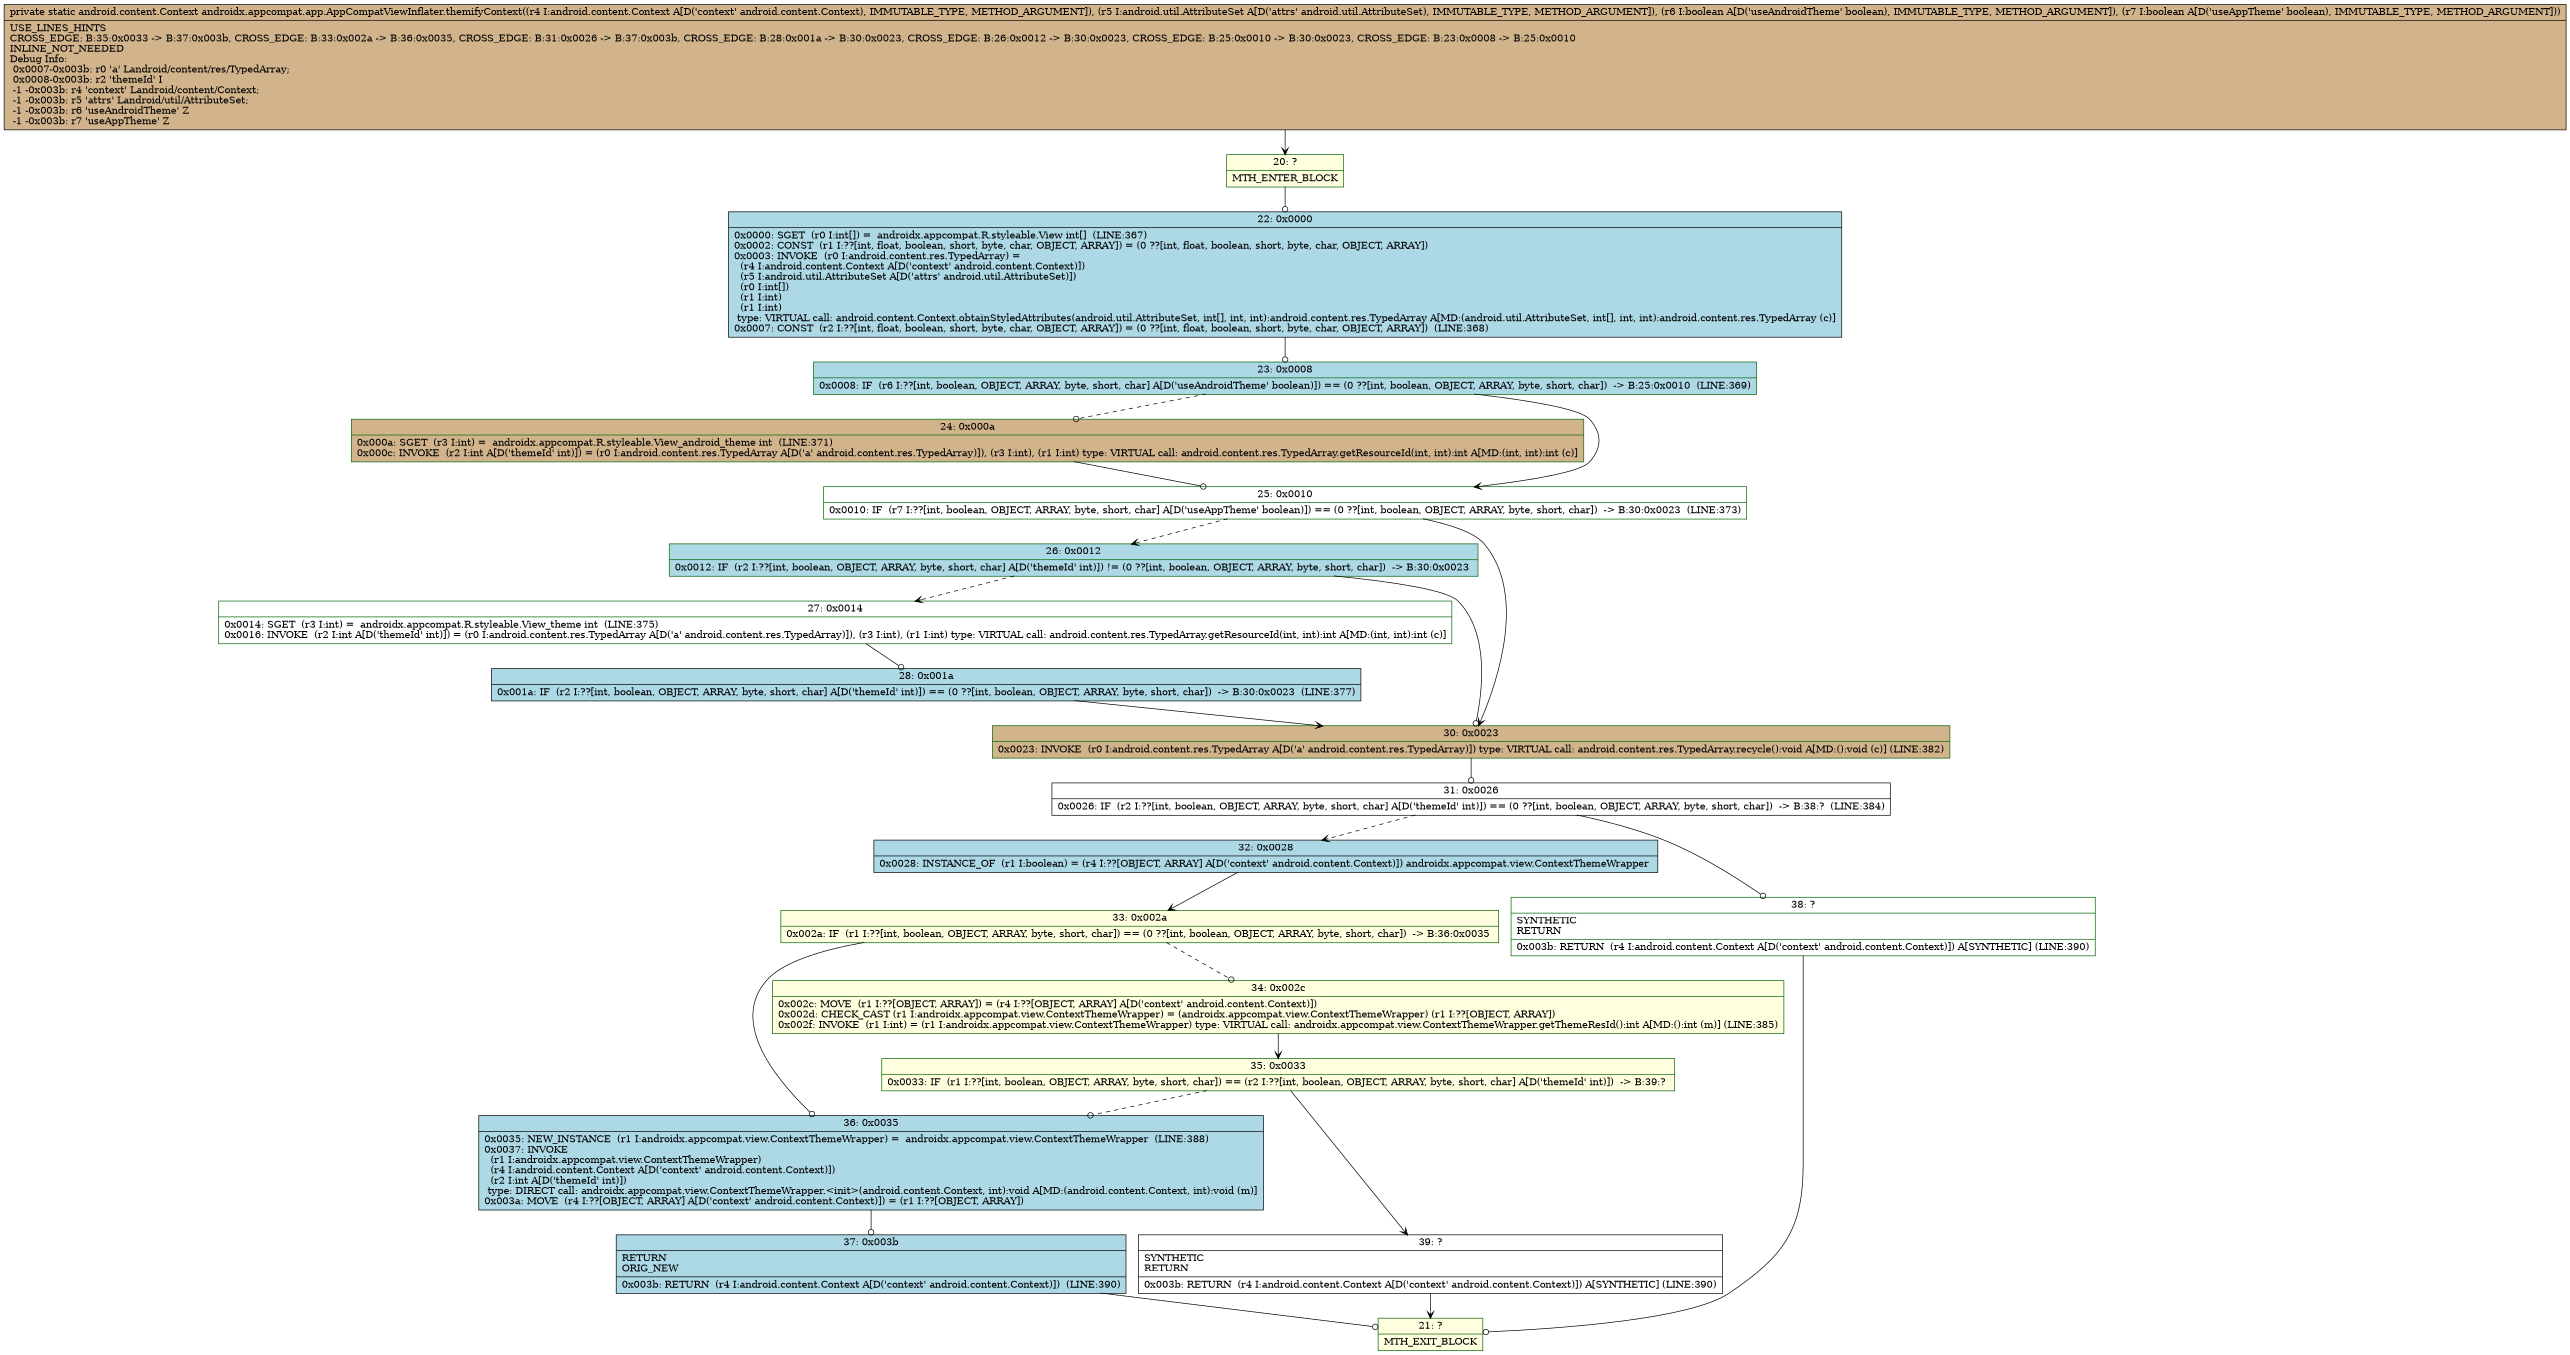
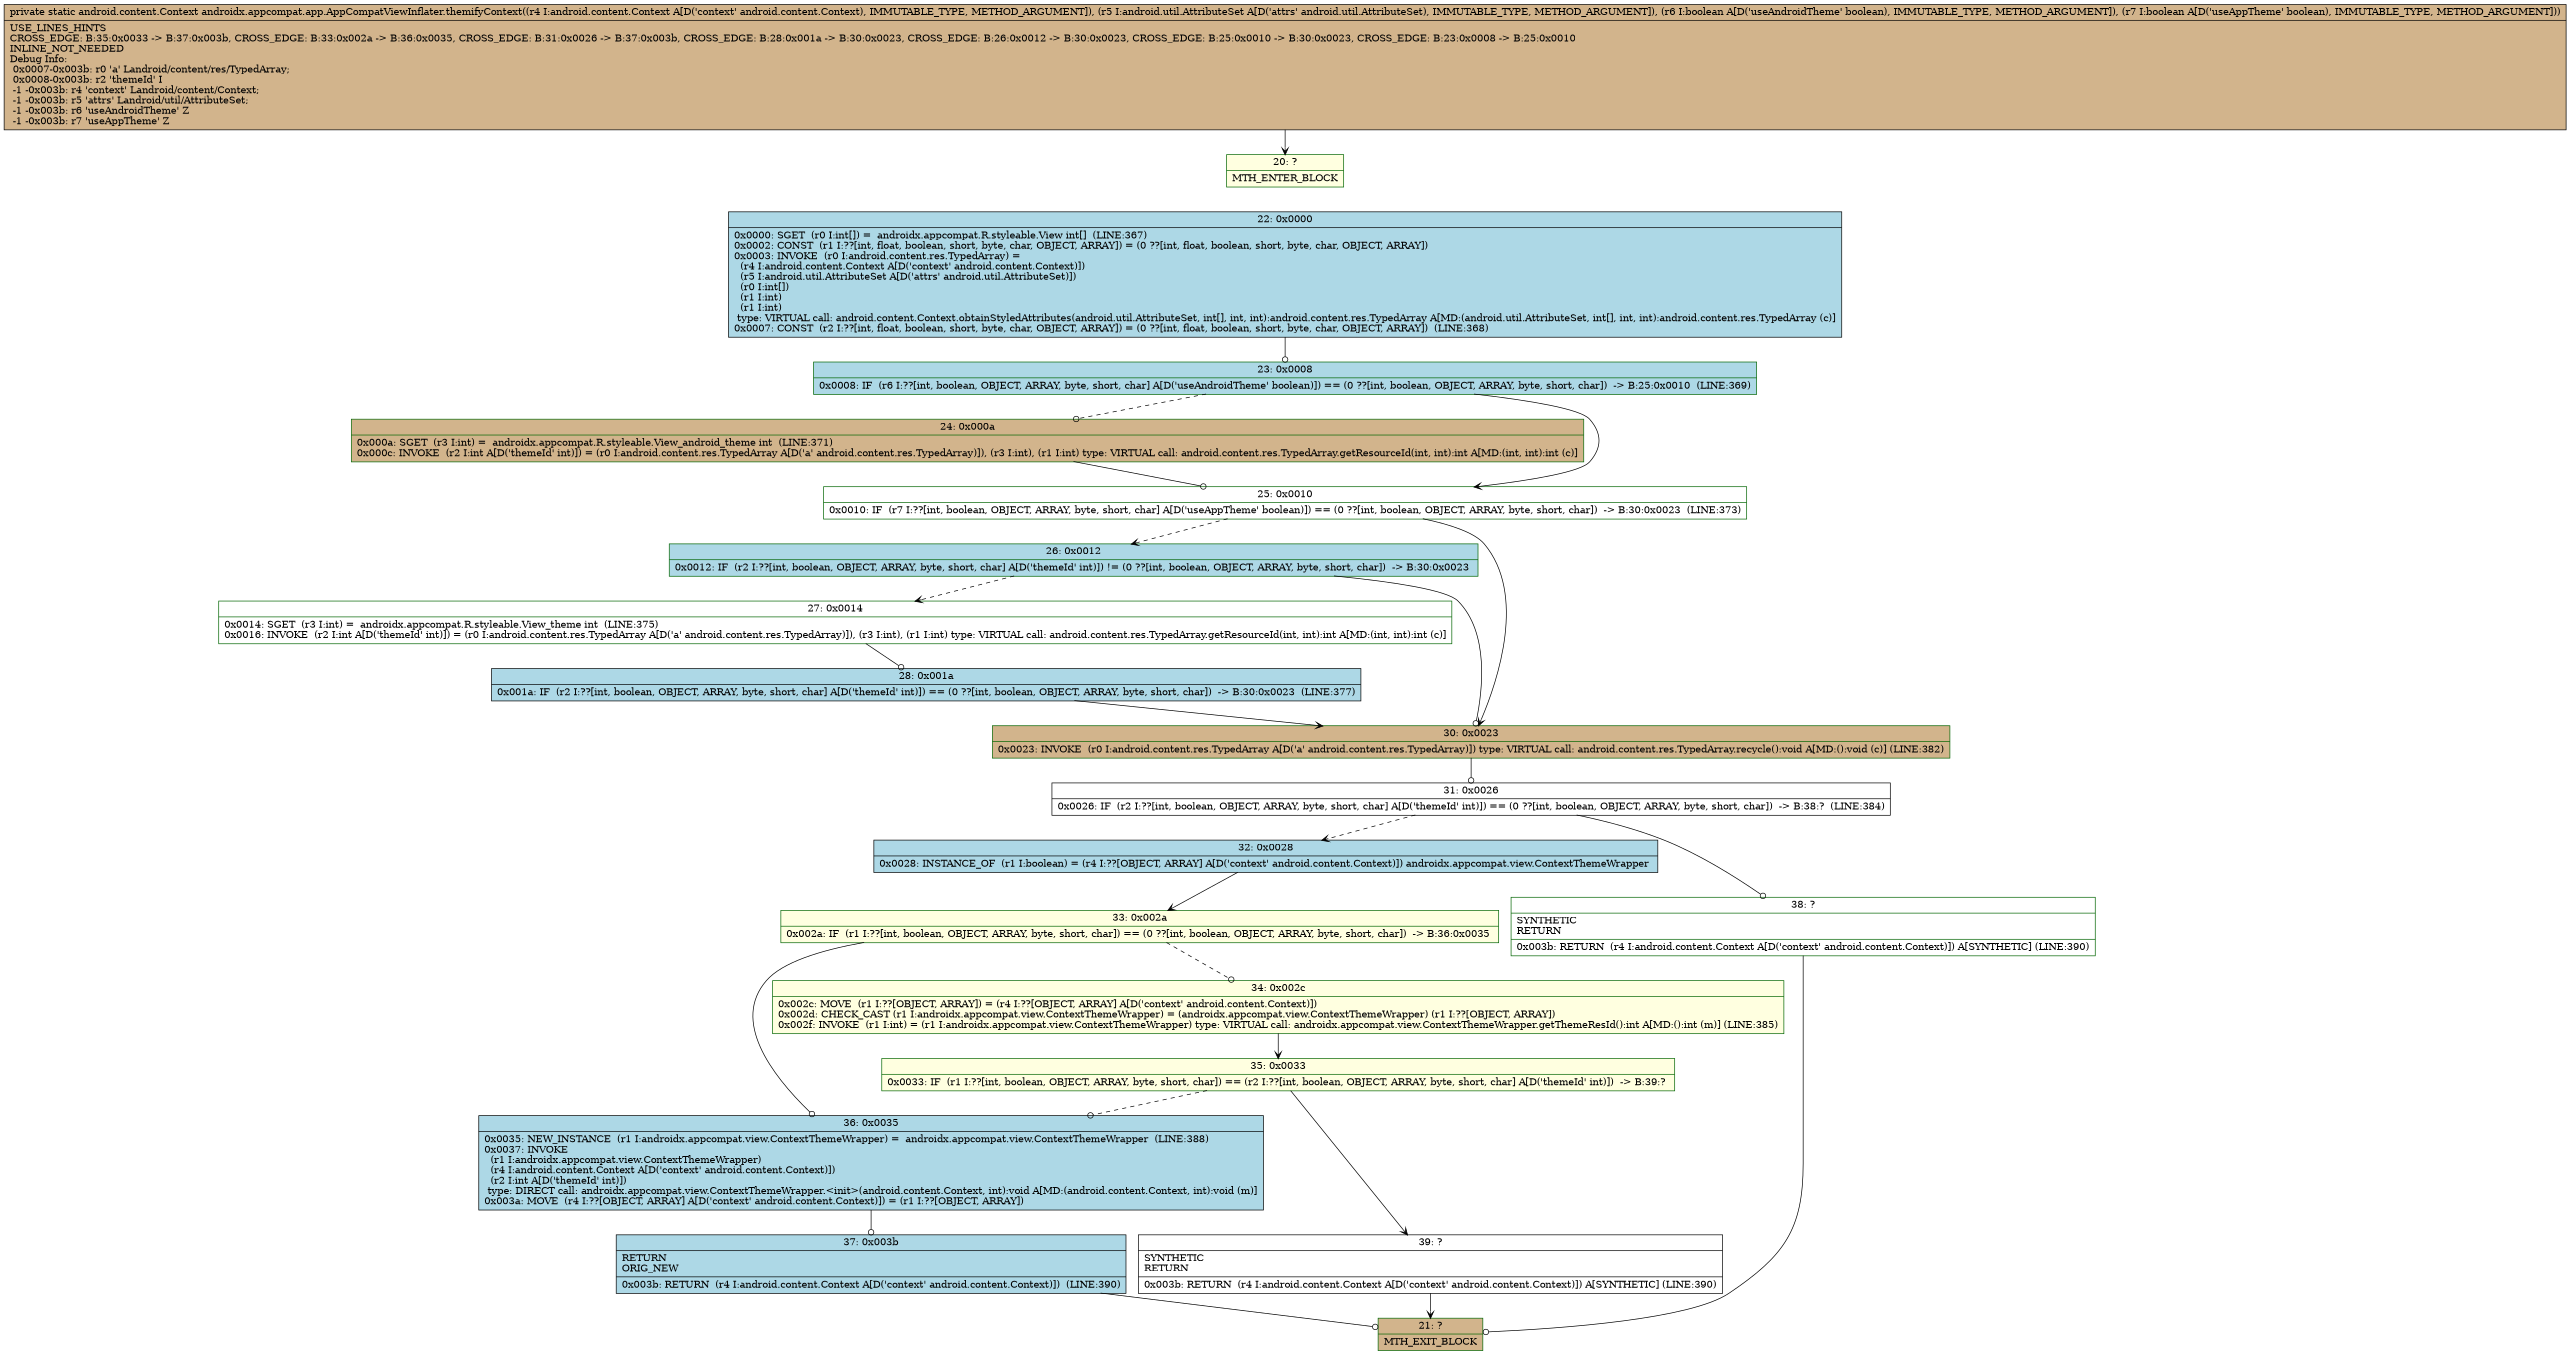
edge "20: ?" -> "22: 0x0000": removed
node "21: ?": fillcolor lightyellow -> tan
